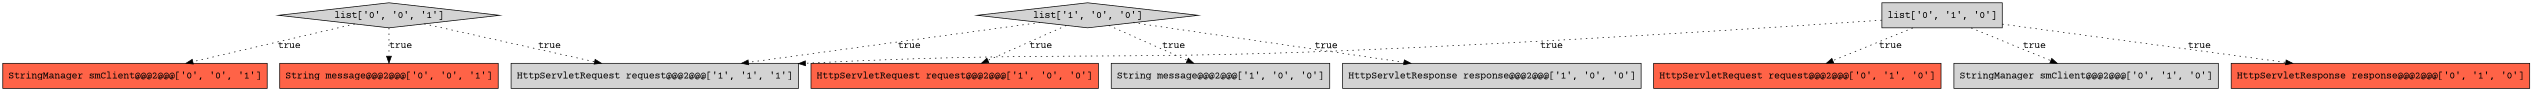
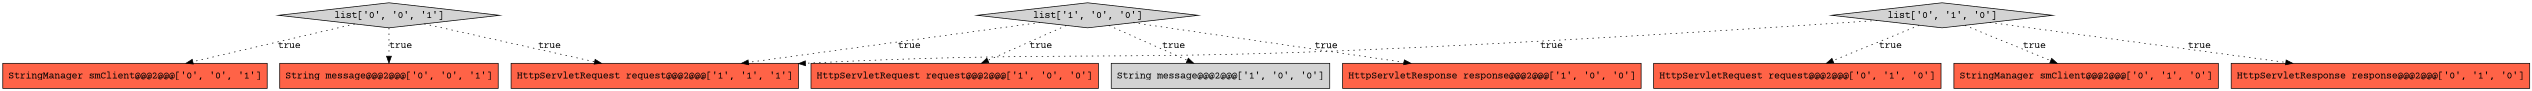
node "list['0', '1', '0']": shape box -> diamond
node "HttpServletRequest request@@@2@@@['1', '1', '1']": fillcolor lightgray -> tomato
node "HttpServletResponse response@@@2@@@['1', '0', '0']": fillcolor lightgray -> tomato
node "StringManager smClient@@@2@@@['0', '1', '0']": fillcolor lightgray -> tomato
